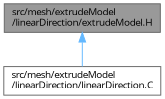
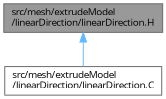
node "src/mesh/extrudeModel /linearDirection/extrudeModel.H": label "src/mesh/extrudeModel /linearDirection/extrudeModel.H" -> "src/mesh/extrudeModel /linearDirection/linearDirection.H"
